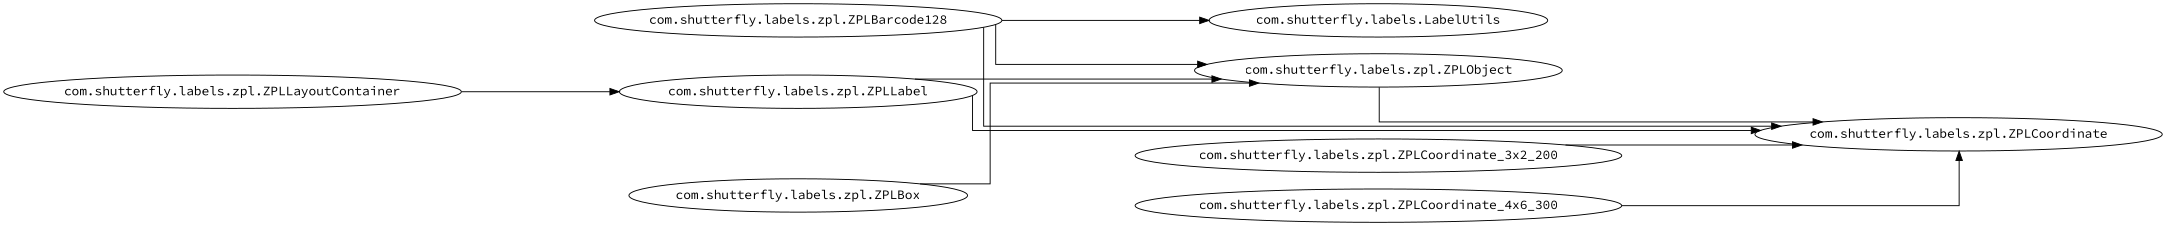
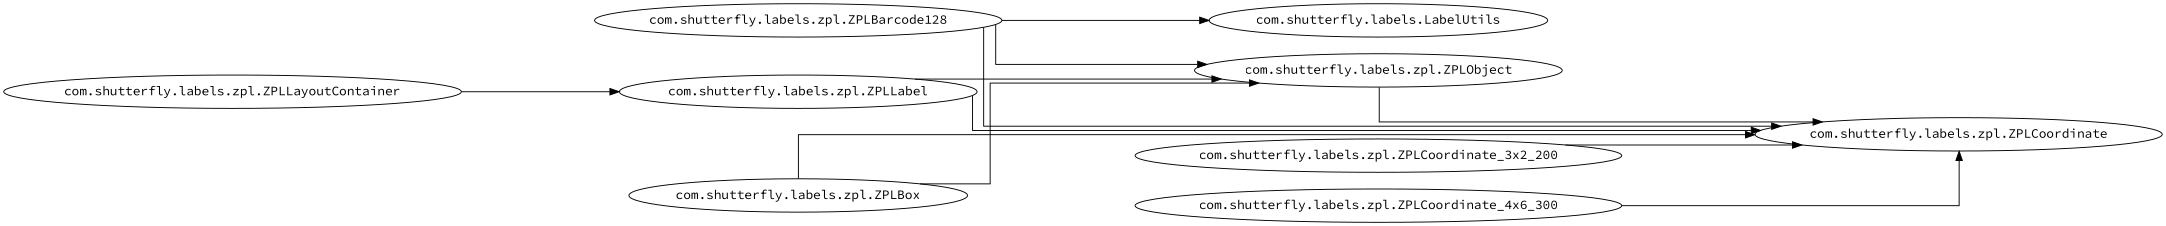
edge "com.shutterfly.labels.zpl.ZPLBox" -> "com.shutterfly.labels.zpl.ZPLCoordinate": added
